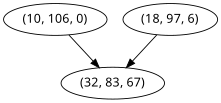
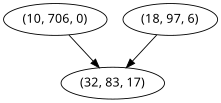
node "(10, 106, 0)": label "(10, 106, 0)" -> "(10, 706, 0)"
node "(32, 83, 67)": label "(32, 83, 67)" -> "(32, 83, 17)"
